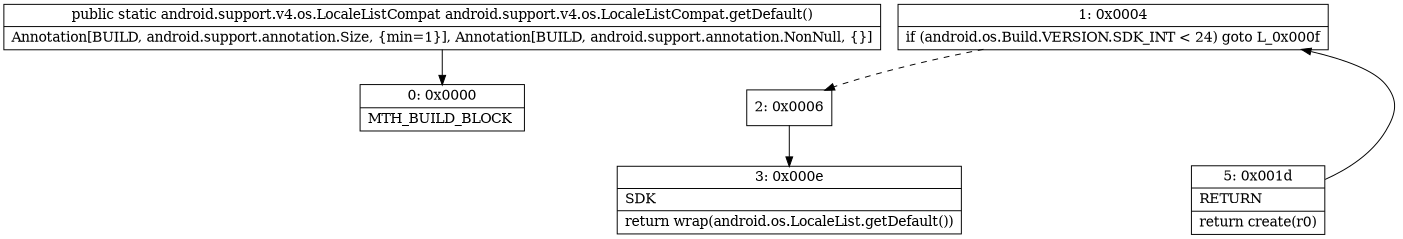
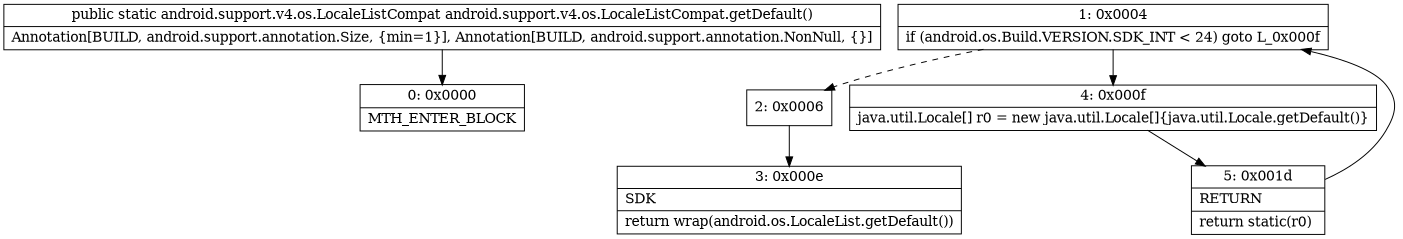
node "4: 0x000f": added
node "0: 0x0000": text "MTH_BUILD_BLOCK" -> "MTH_ENTER_BLOCK"
node "5: 0x001d": text "return create(r0)" -> "return static(r0)"
